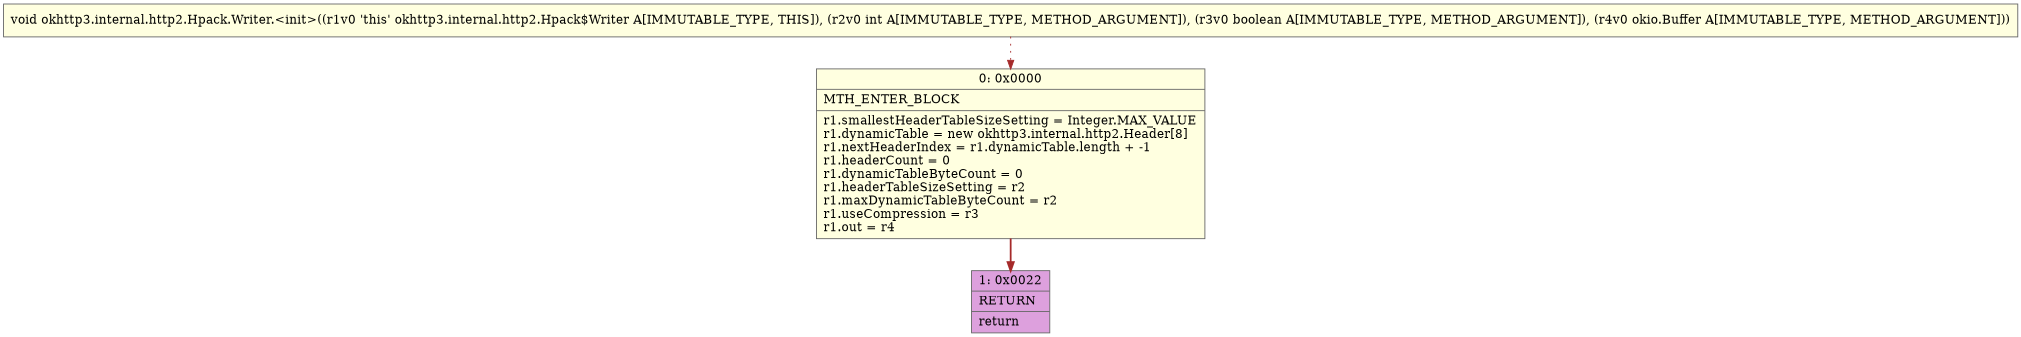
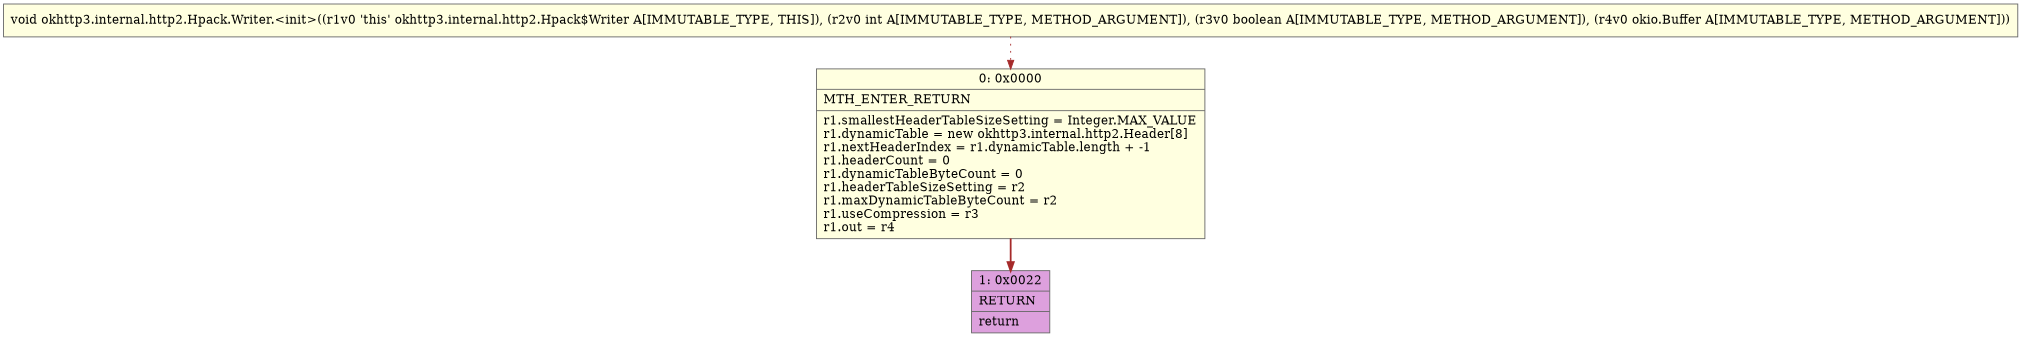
node "0: 0x0000": text "MTH_ENTER_BLOCK" -> "MTH_ENTER_RETURN"
